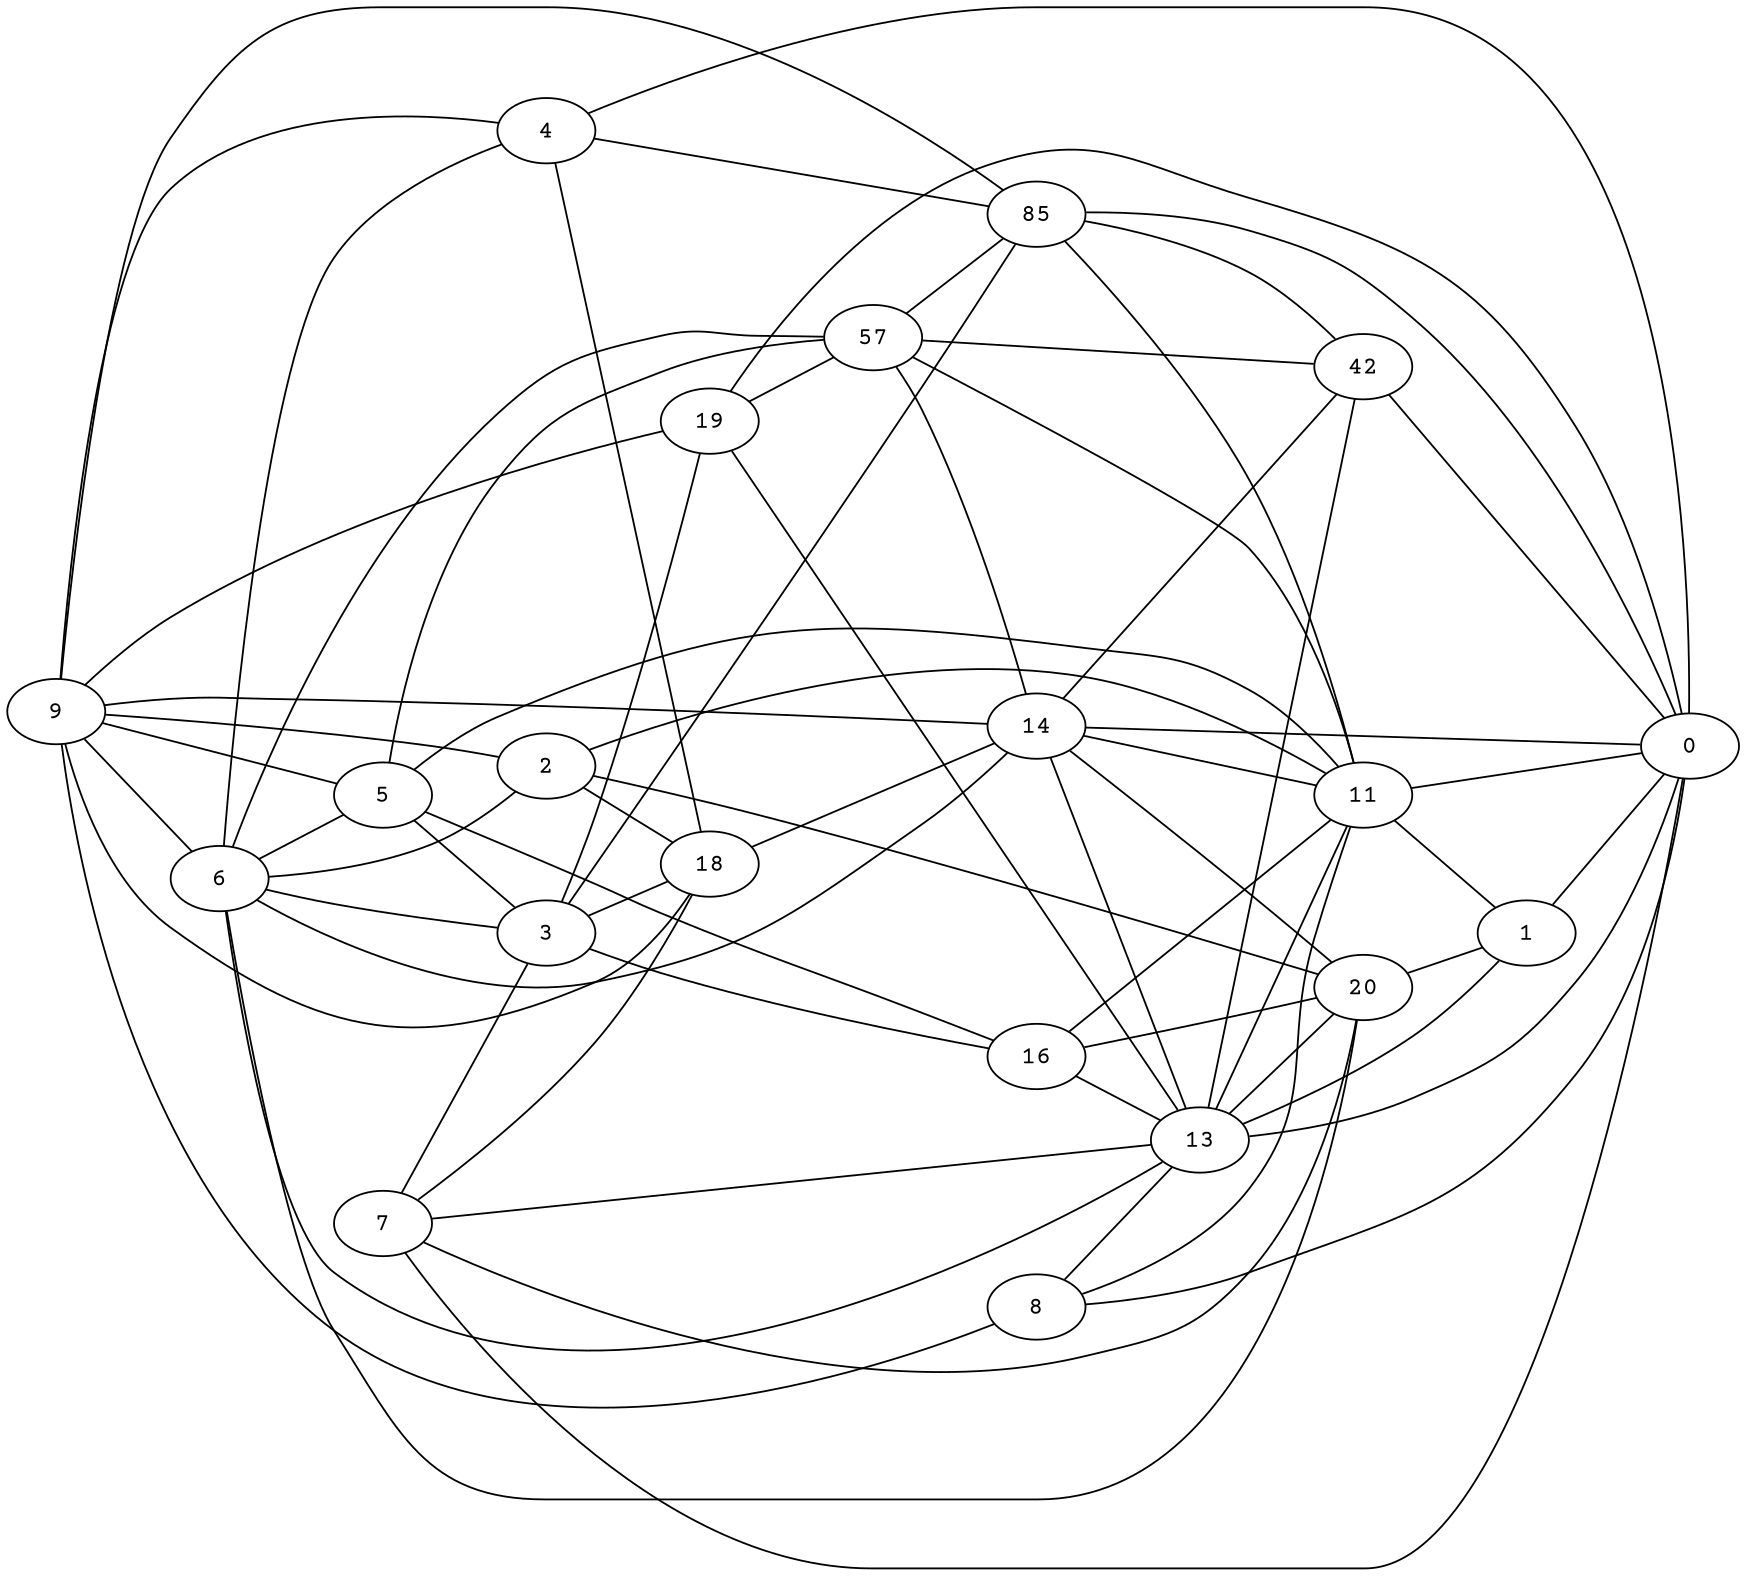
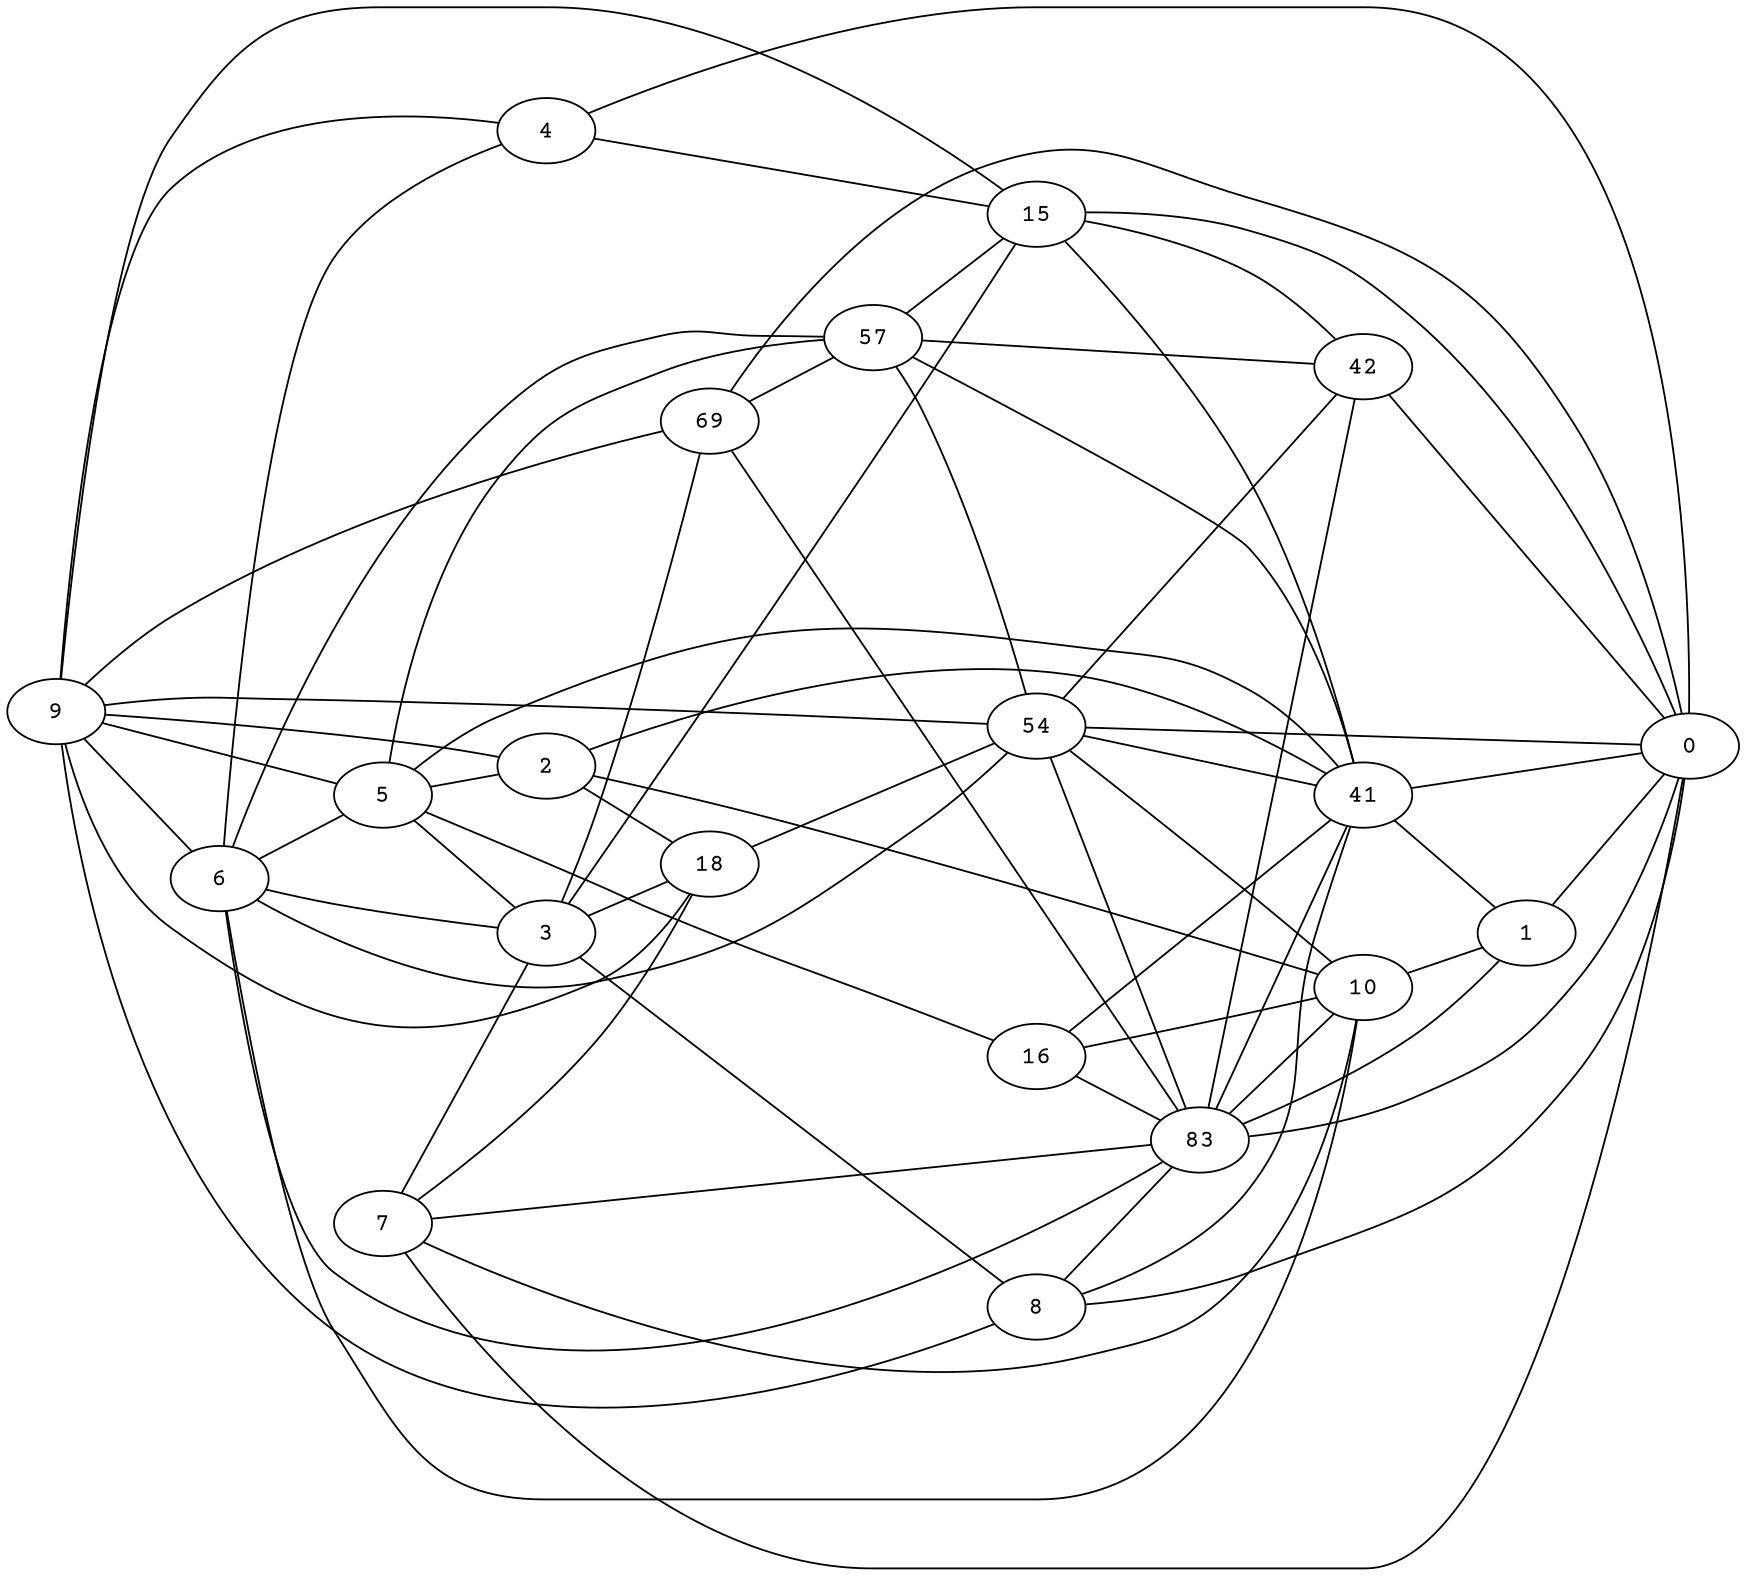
node "85": label "85" -> "15"
node "19": label "19" -> "69"
edge "4" -- "18": removed
node "14": label "14" -> "54"
node "11": label "11" -> "41"
edge "2" -- "6": now "2" -- "5"
node "20": label "20" -> "10"
edge "3" -- "16": now "3" -- "8"
node "13": label "13" -> "83"
